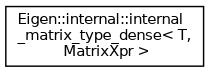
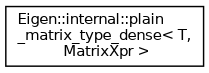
node "Eigen::internal::internal _matrix_type_dense< T, MatrixXpr >": label "Eigen::internal::internal _matrix_type_dense< T, MatrixXpr >" -> "Eigen::internal::plain _matrix_type_dense< T, MatrixXpr >"
